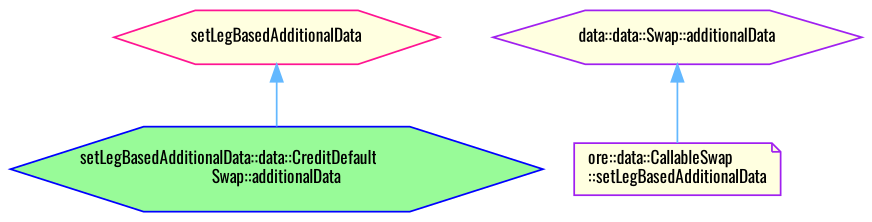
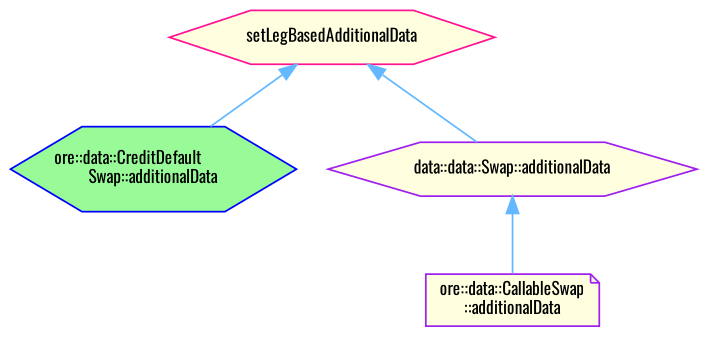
edge "data::data::Swap::additionalData" -> "setLegBasedAdditionalData": added
node "setLegBasedAdditionalData::data::CreditDefault Swap::additionalData": label "setLegBasedAdditionalData::data::CreditDefault Swap::additionalData" -> "ore::data::CreditDefault Swap::additionalData"
node "ore::data::CallableSwap ::setLegBasedAdditionalData": label "ore::data::CallableSwap ::setLegBasedAdditionalData" -> "ore::data::CallableSwap ::additionalData"
